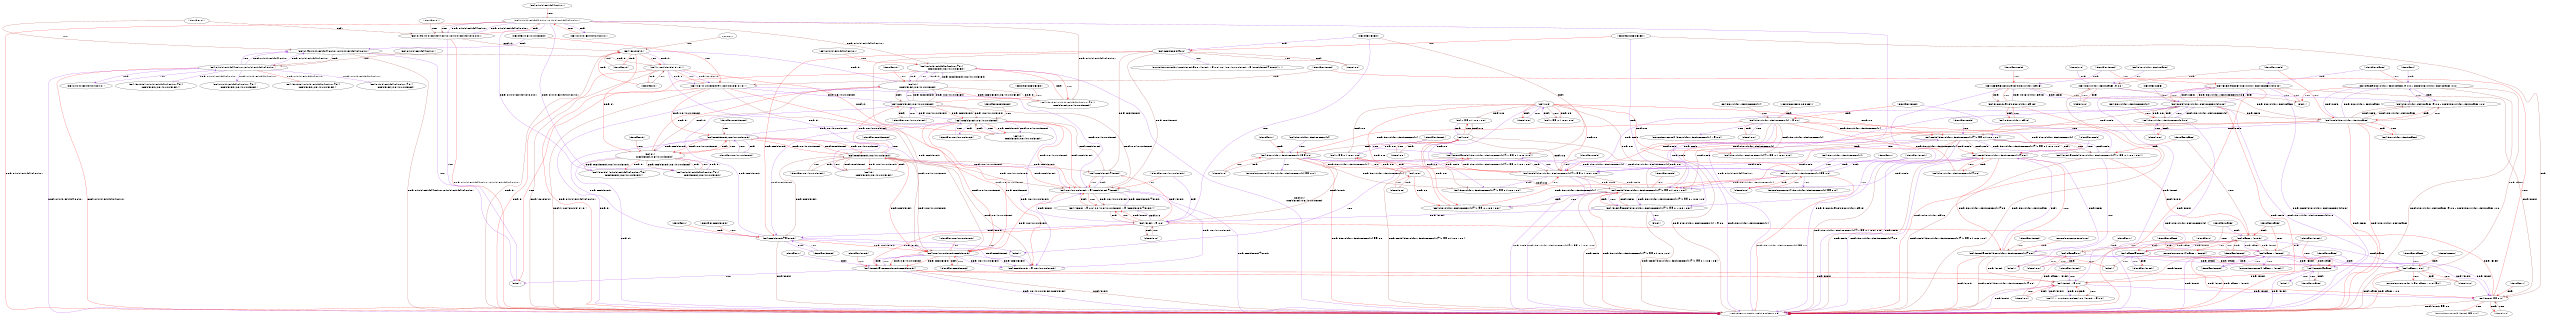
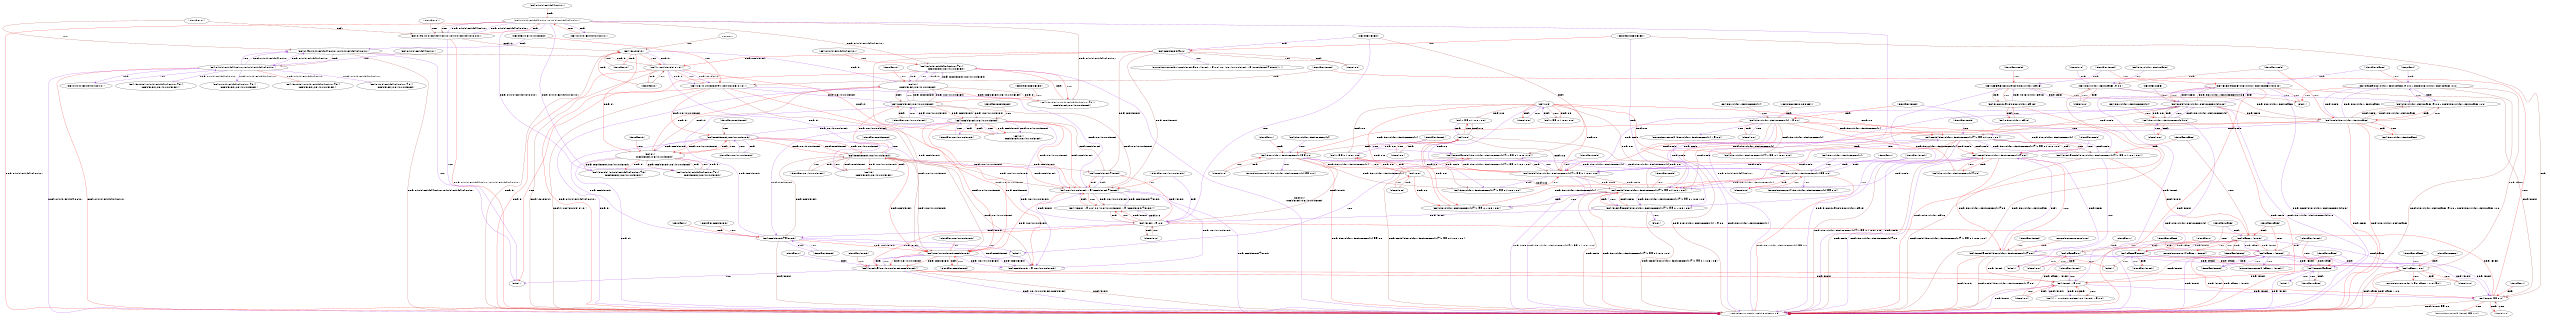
edge "(Call,primitive_info[i].point.x)" -> "(Call,primitive_info[i].point.x-primitive_info[i-1].point.x)": label "AST: " -> "CFG: "
edge "(Call,total_length=0.0)" -> "(Call,total_length+=length)": now "(Call,total_length=0.0)" -> "(Call,hypot((double) dx,dy))"
edge "(Call,primitive_info[i].point.y)" -> "(Call,primitive_info[i].point.y-primitive_info[i-1].point.y)": color brown -> purple
edge "(Call,total_length+length)" -> "(Call,maximum_length >= (total_length+length))": label "AST: " -> "CFG: "
node "(Literal,status)": label "(Literal,status)" -> "(Identifier,status)"
node "(Call,length-=(pattern_length-total_length))": label "(Call,length-=(pattern_length-total_length))" -> "(Call,length-=(maximum_length-total_length))"
